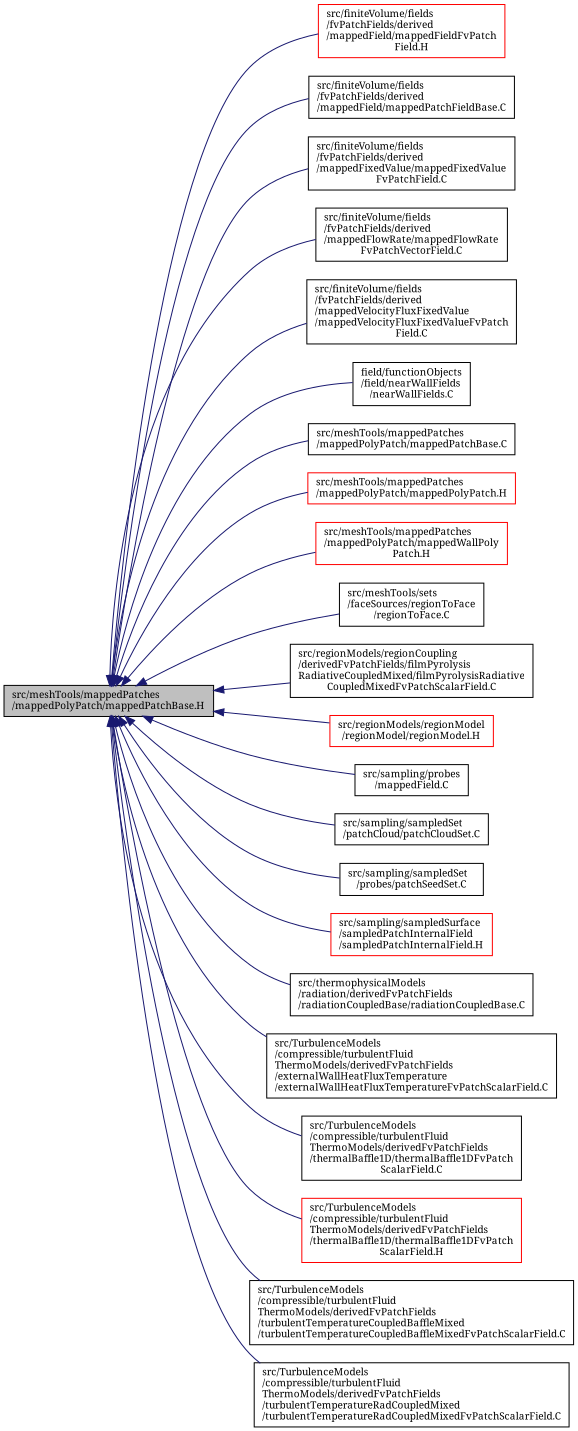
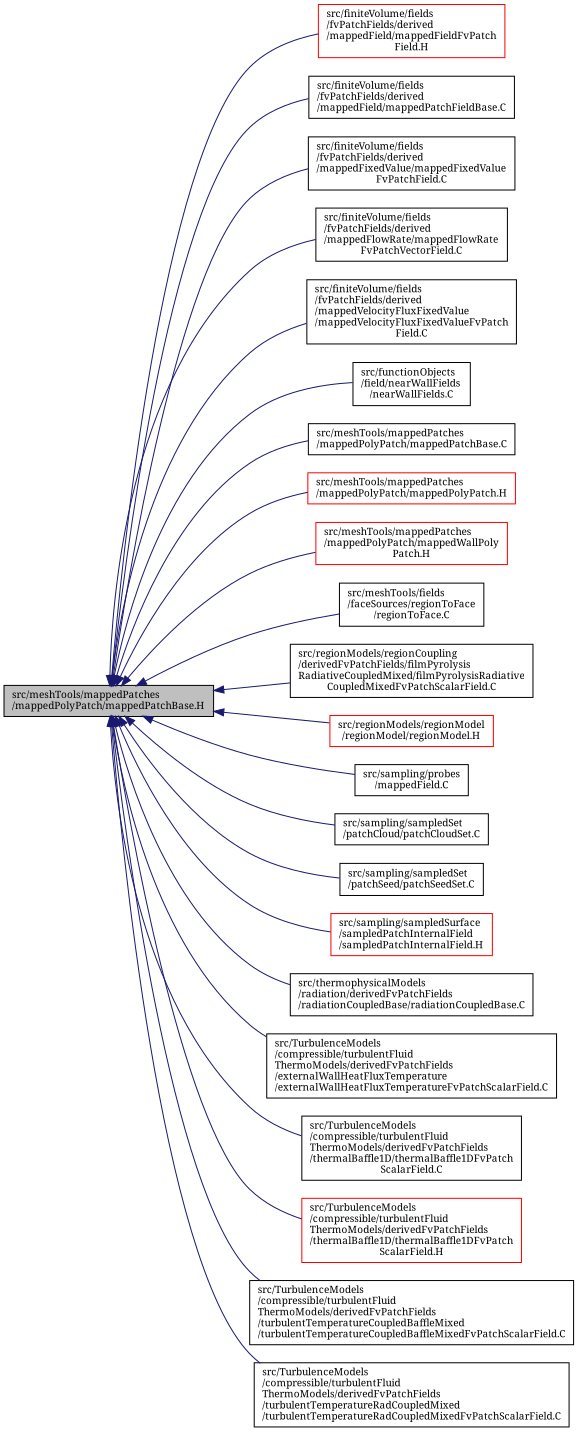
node "field/functionObjects /field/nearWallFields /nearWallFields.C": label "field/functionObjects /field/nearWallFields /nearWallFields.C" -> "src/functionObjects /field/nearWallFields /nearWallFields.C"
node "src/meshTools/sets /faceSources/regionToFace /regionToFace.C": label "src/meshTools/sets /faceSources/regionToFace /regionToFace.C" -> "src/meshTools/fields /faceSources/regionToFace /regionToFace.C"
node "src/sampling/sampledSet /probes/patchSeedSet.C": label "src/sampling/sampledSet /probes/patchSeedSet.C" -> "src/sampling/sampledSet /patchSeed/patchSeedSet.C"
